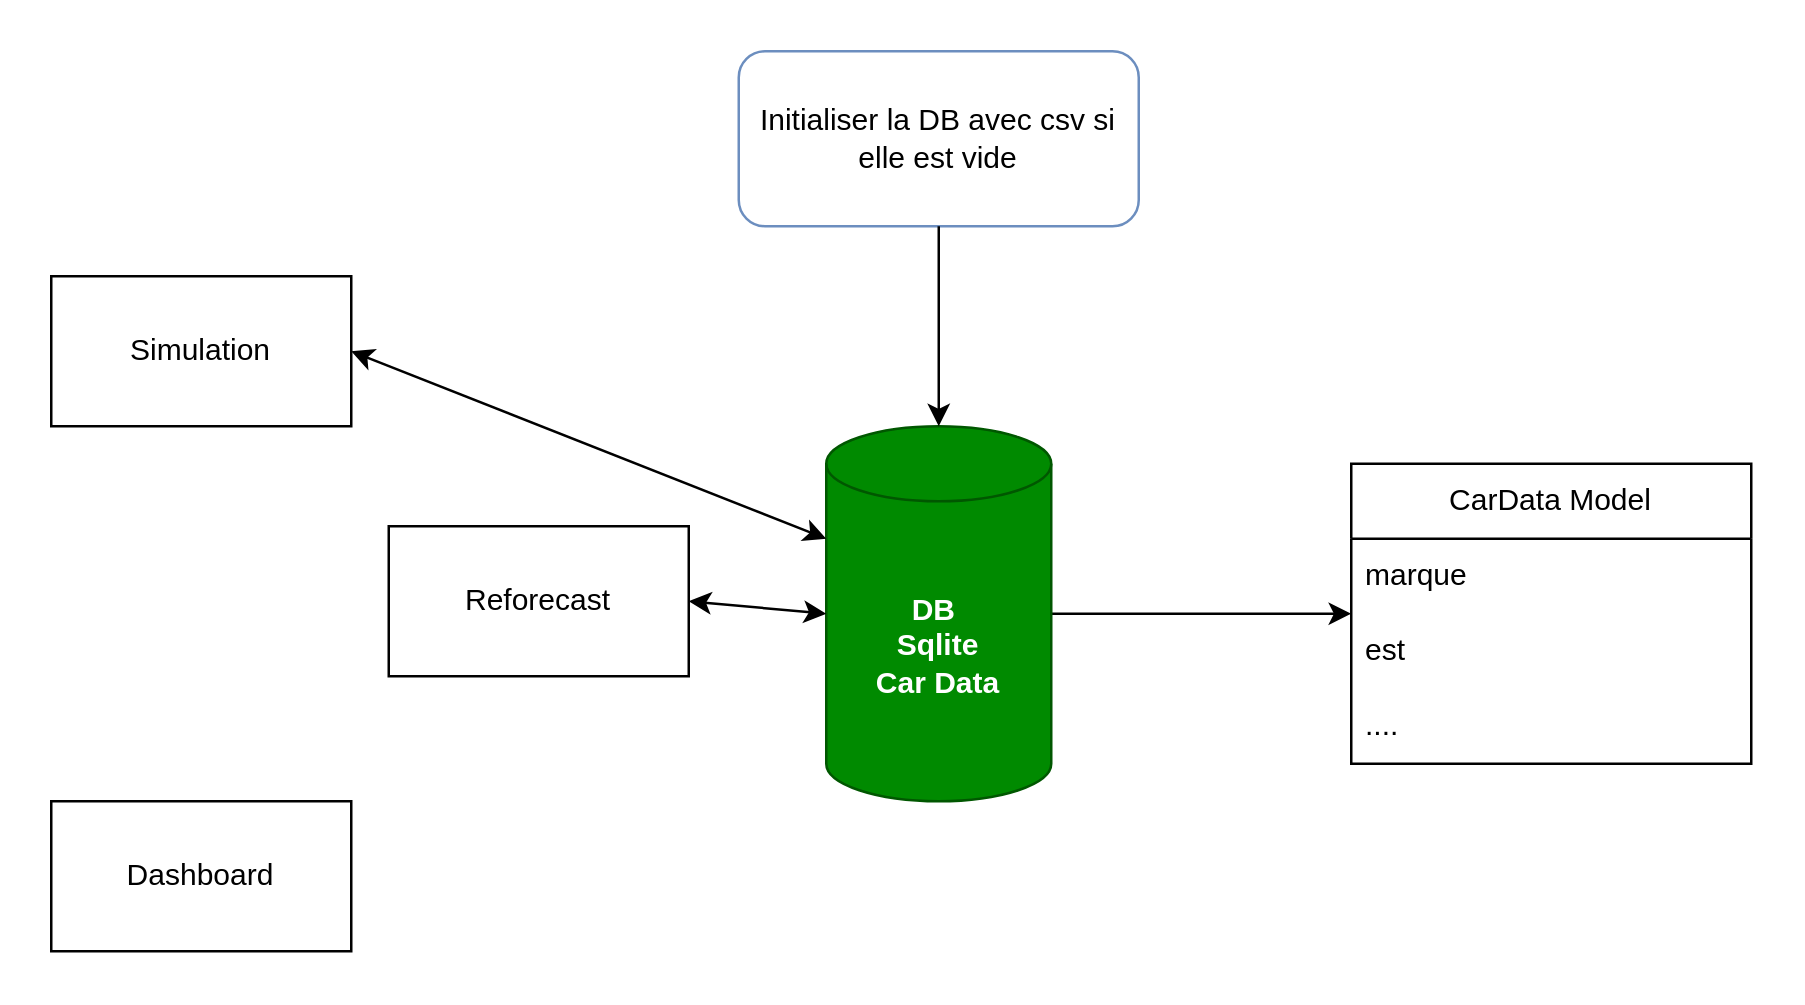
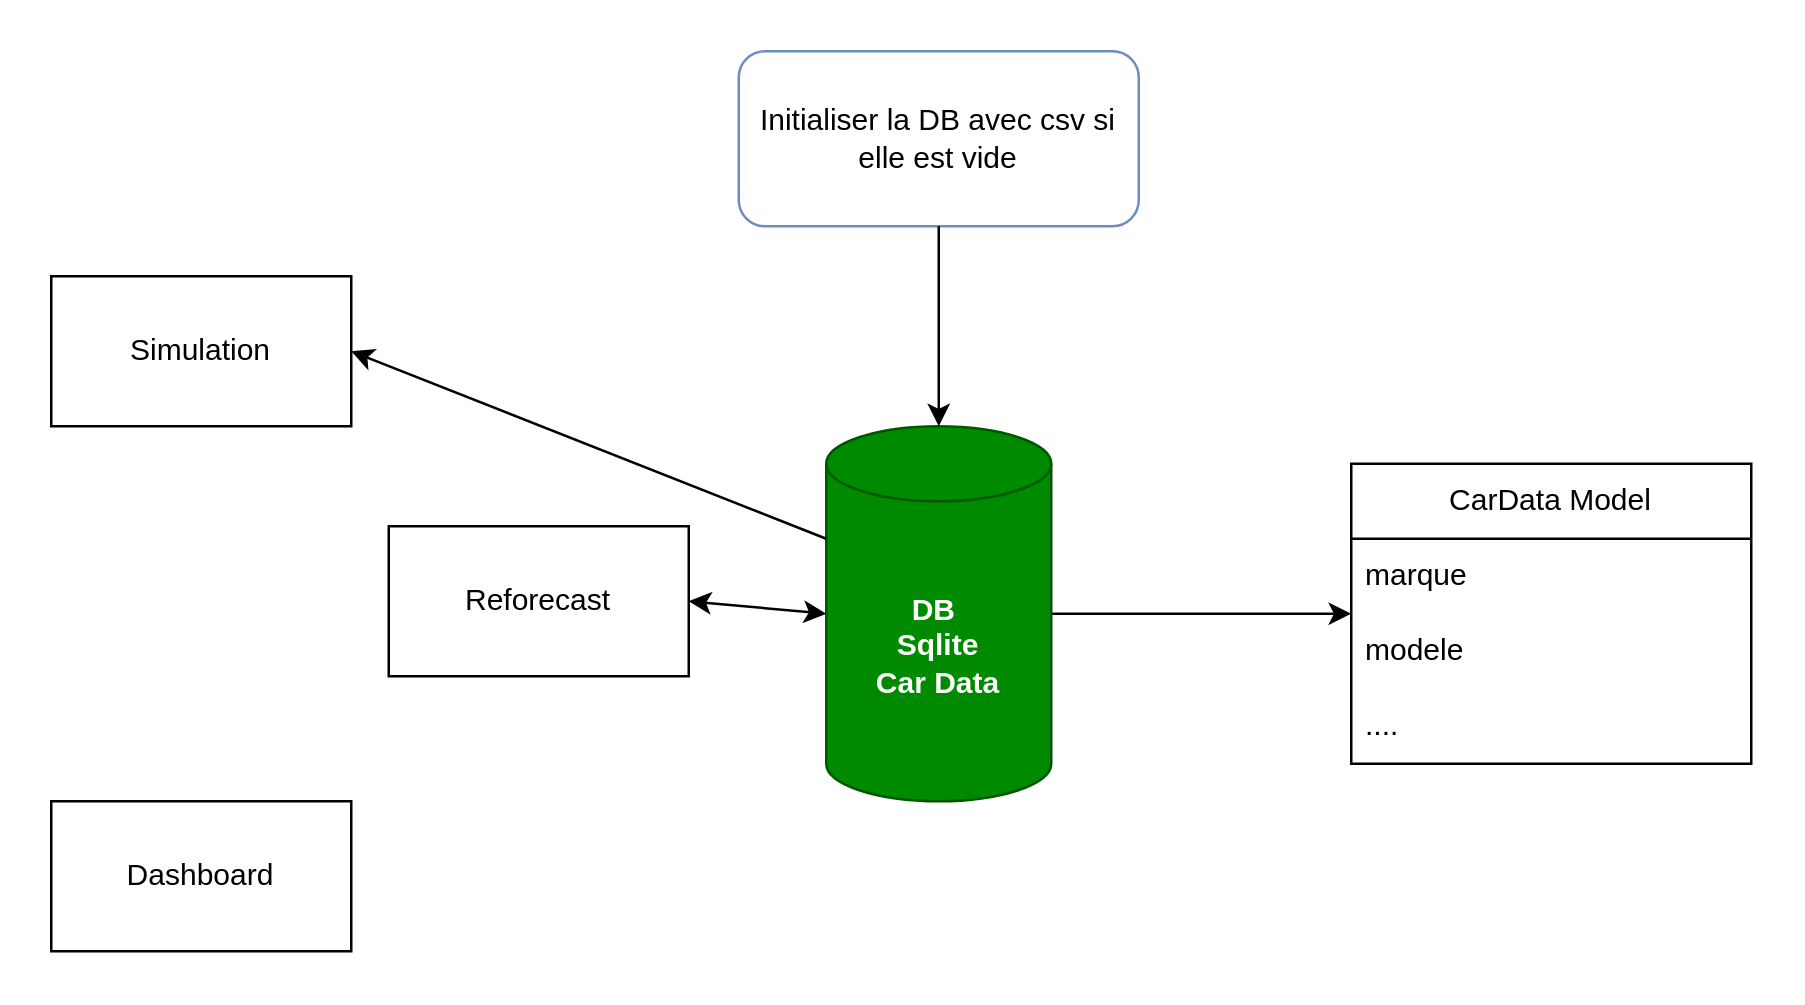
edge "Simulation" -- "DB Sqlite Car Data": arrowhead classic -> none
node "est": label "est" -> "modele"
